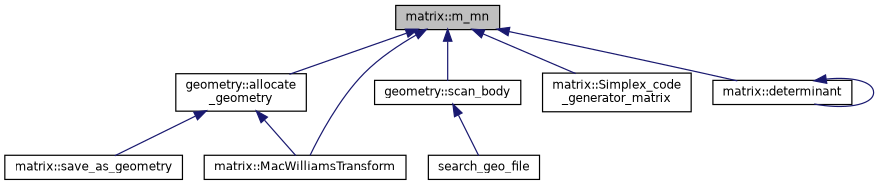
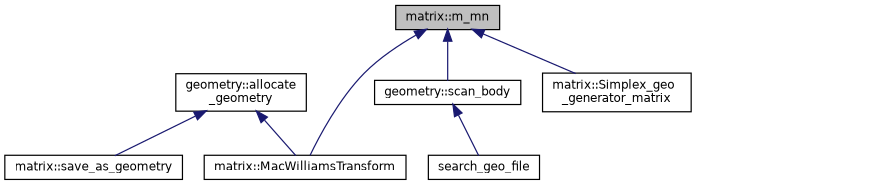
edge "geometry::allocate _geometry" -> "matrix::m_mn": removed
node "matrix::Simplex_code _generator_matrix": label "matrix::Simplex_code _generator_matrix" -> "matrix::Simplex_geo _generator_matrix"
node "matrix::determinant": removed
